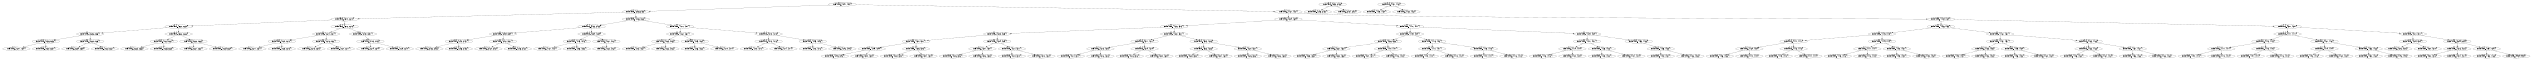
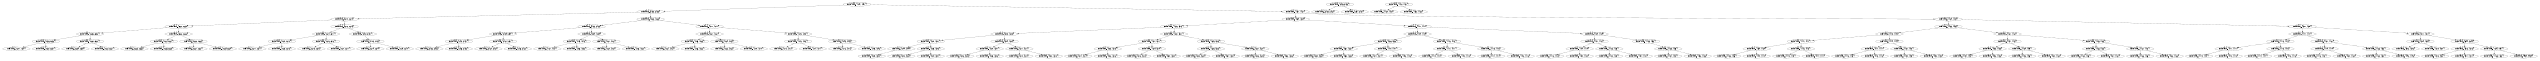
node "Node{data=[4260, 4260]}": added
node "Node{data=[4298, 4298]}": removed
